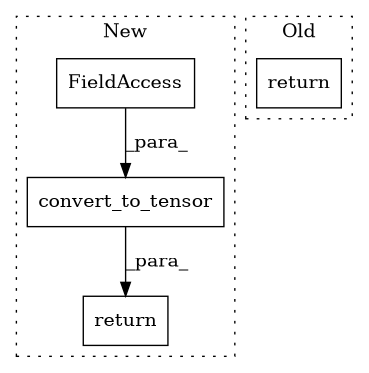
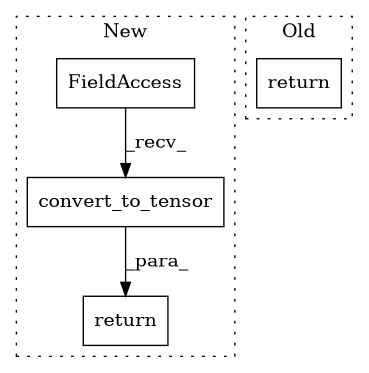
edge "FieldAccess" -> "convert_to_tensor": label "_para_" -> "_recv_"
